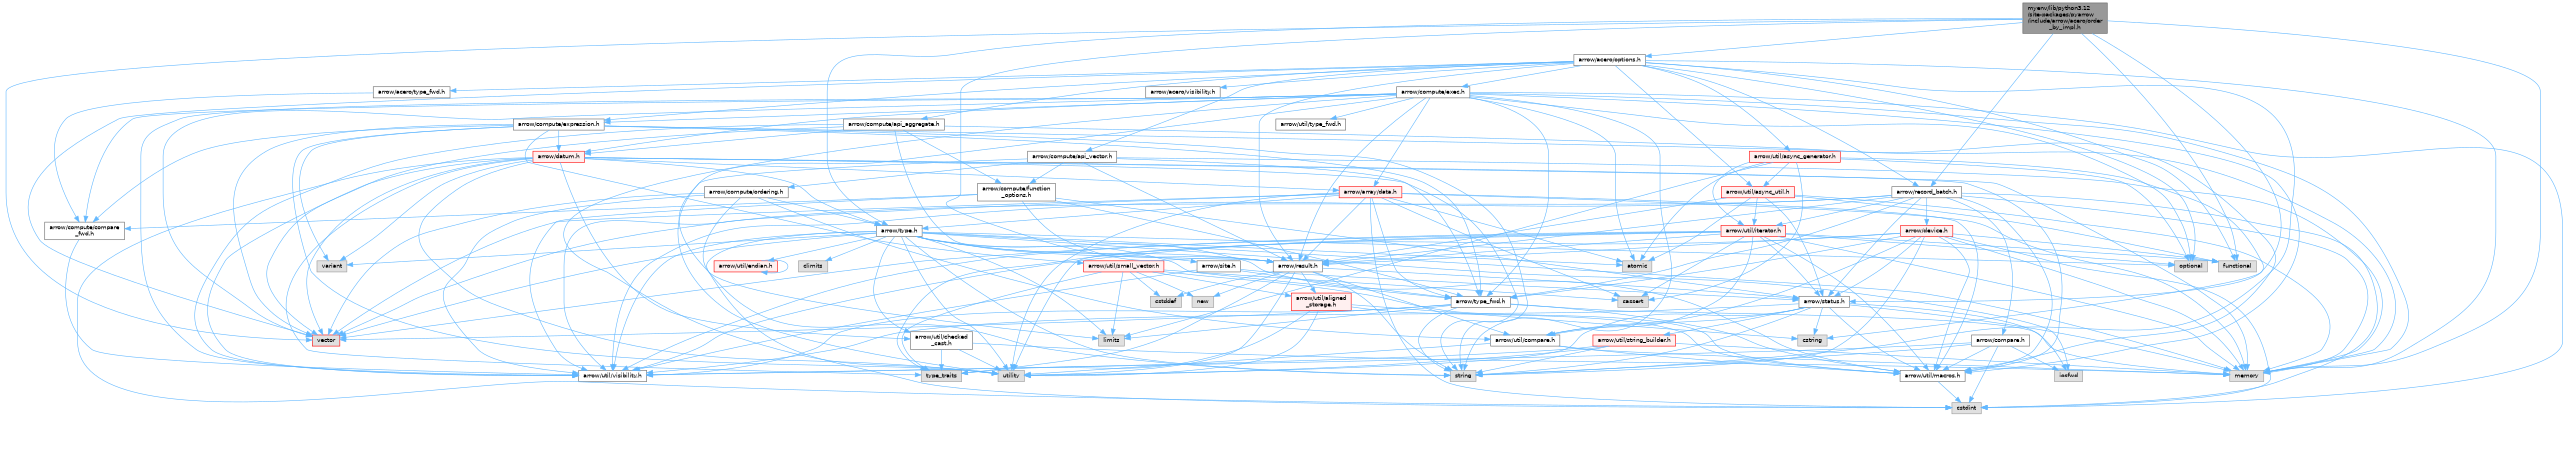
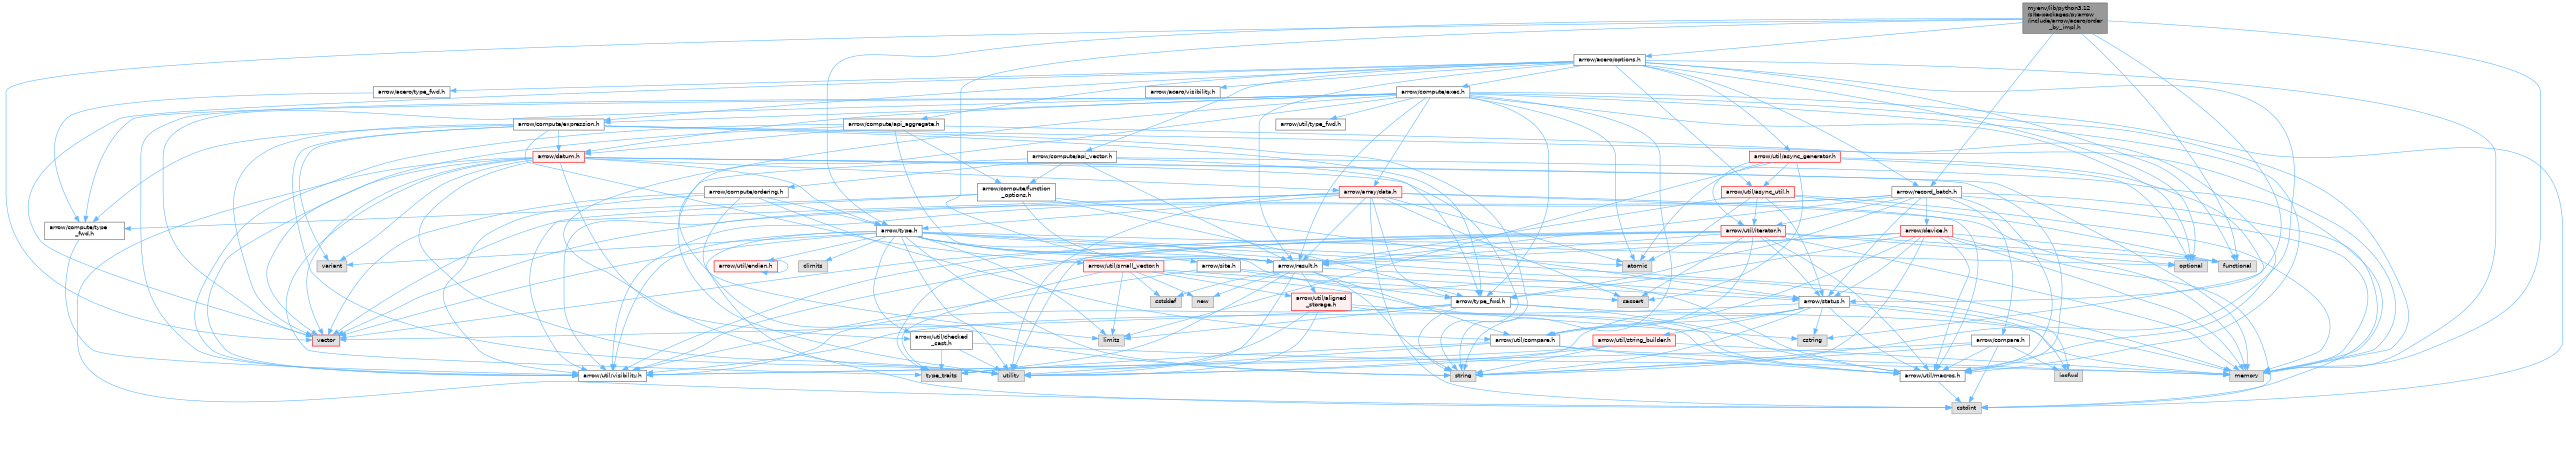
node "arrow/compute/compare _fwd.h": label "arrow/compute/compare _fwd.h" -> "arrow/compute/type _fwd.h"
edge "arrow/type.h" -> "arrow/type_fwd.h": removed
edge "arrow/util/compare.h" -> "type_traits": added
